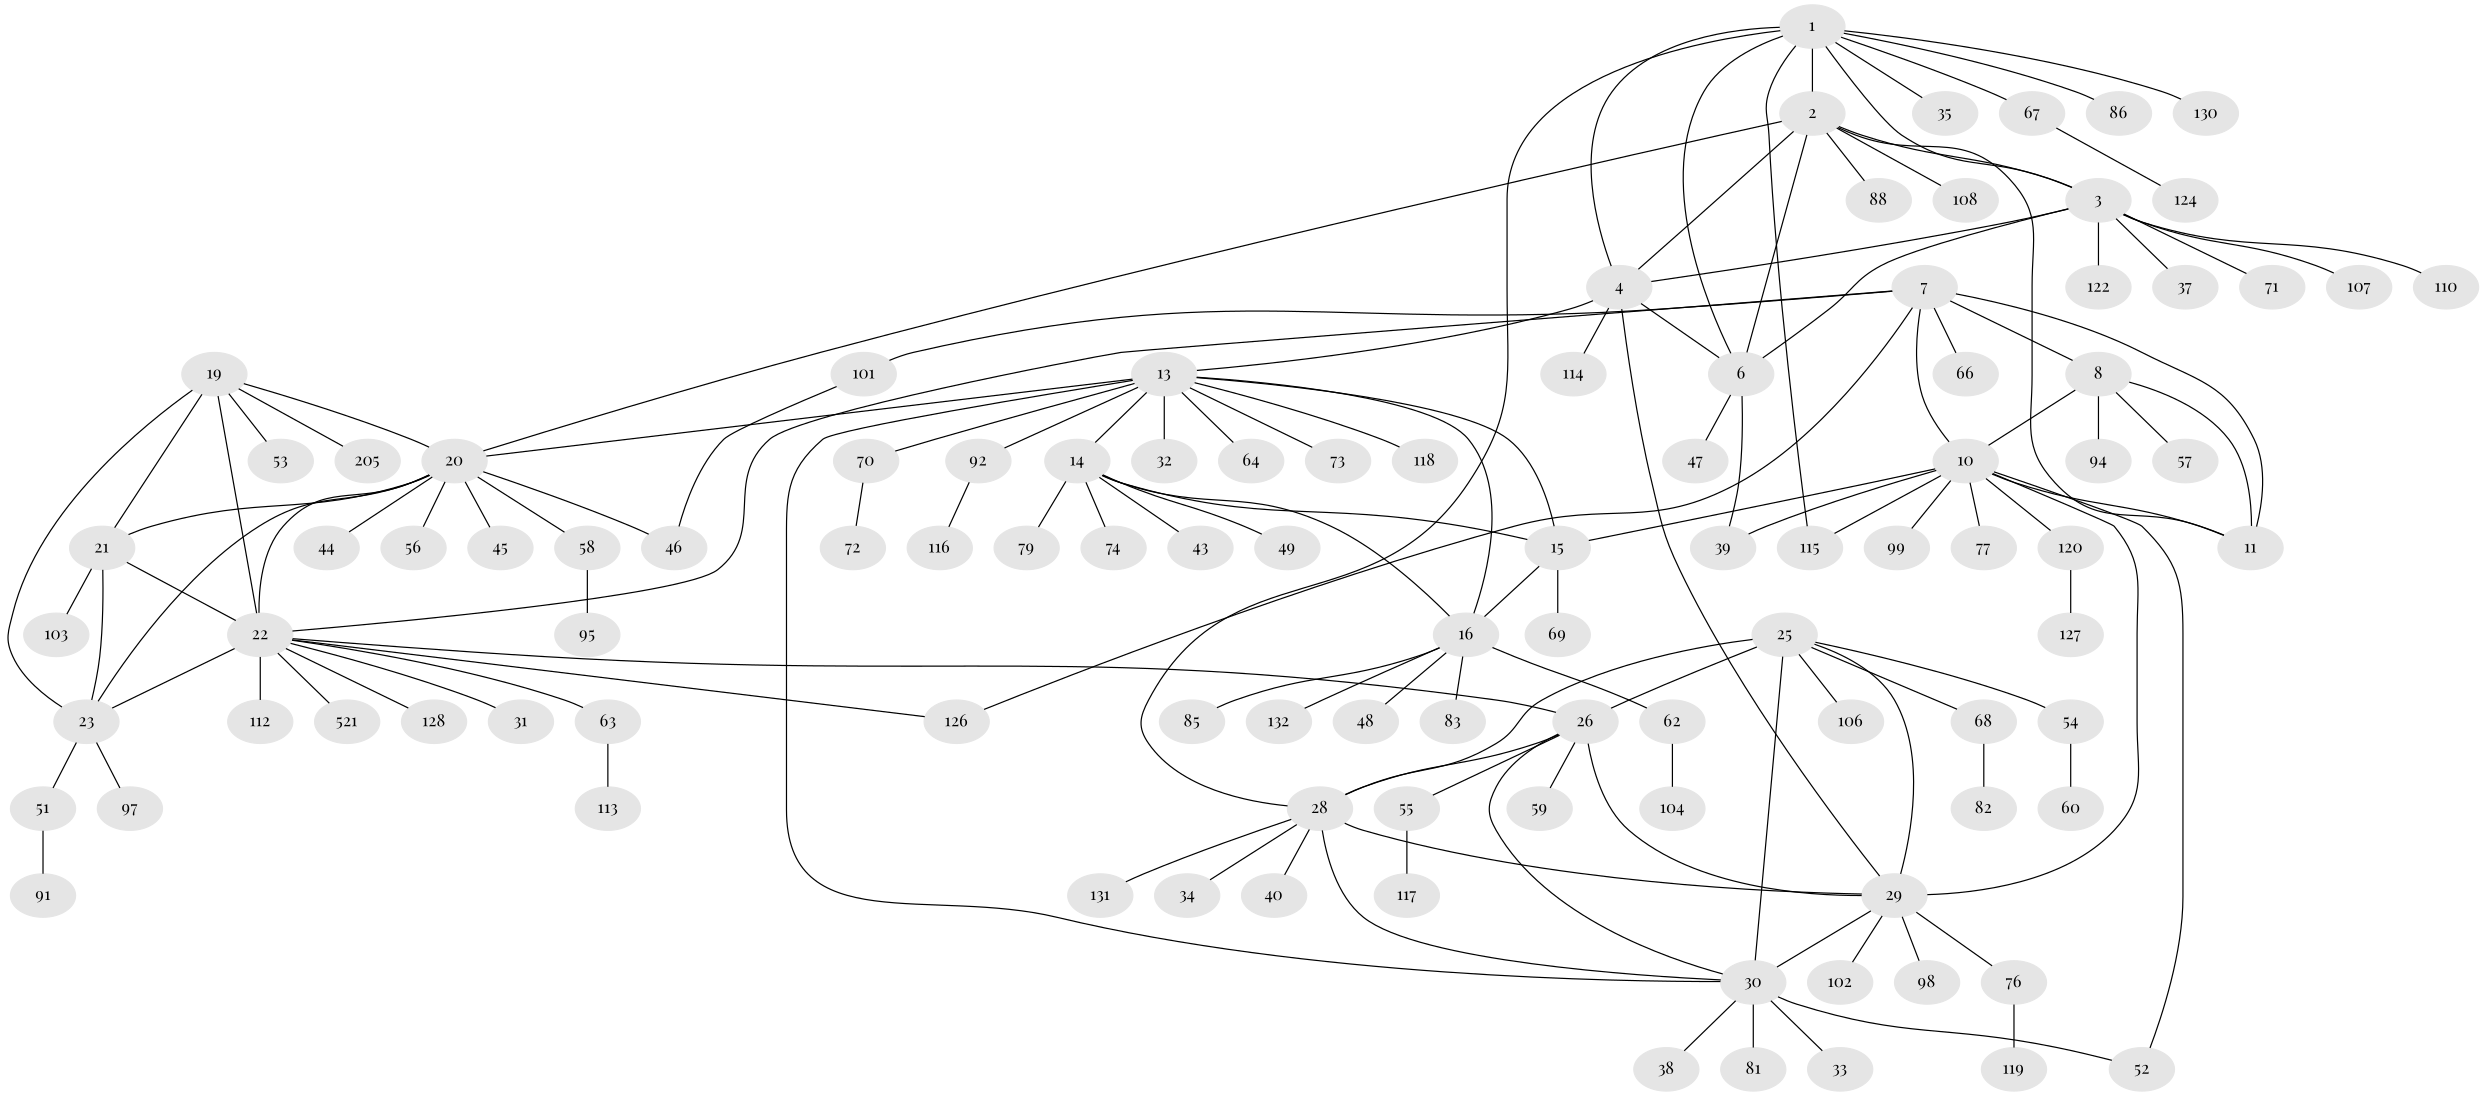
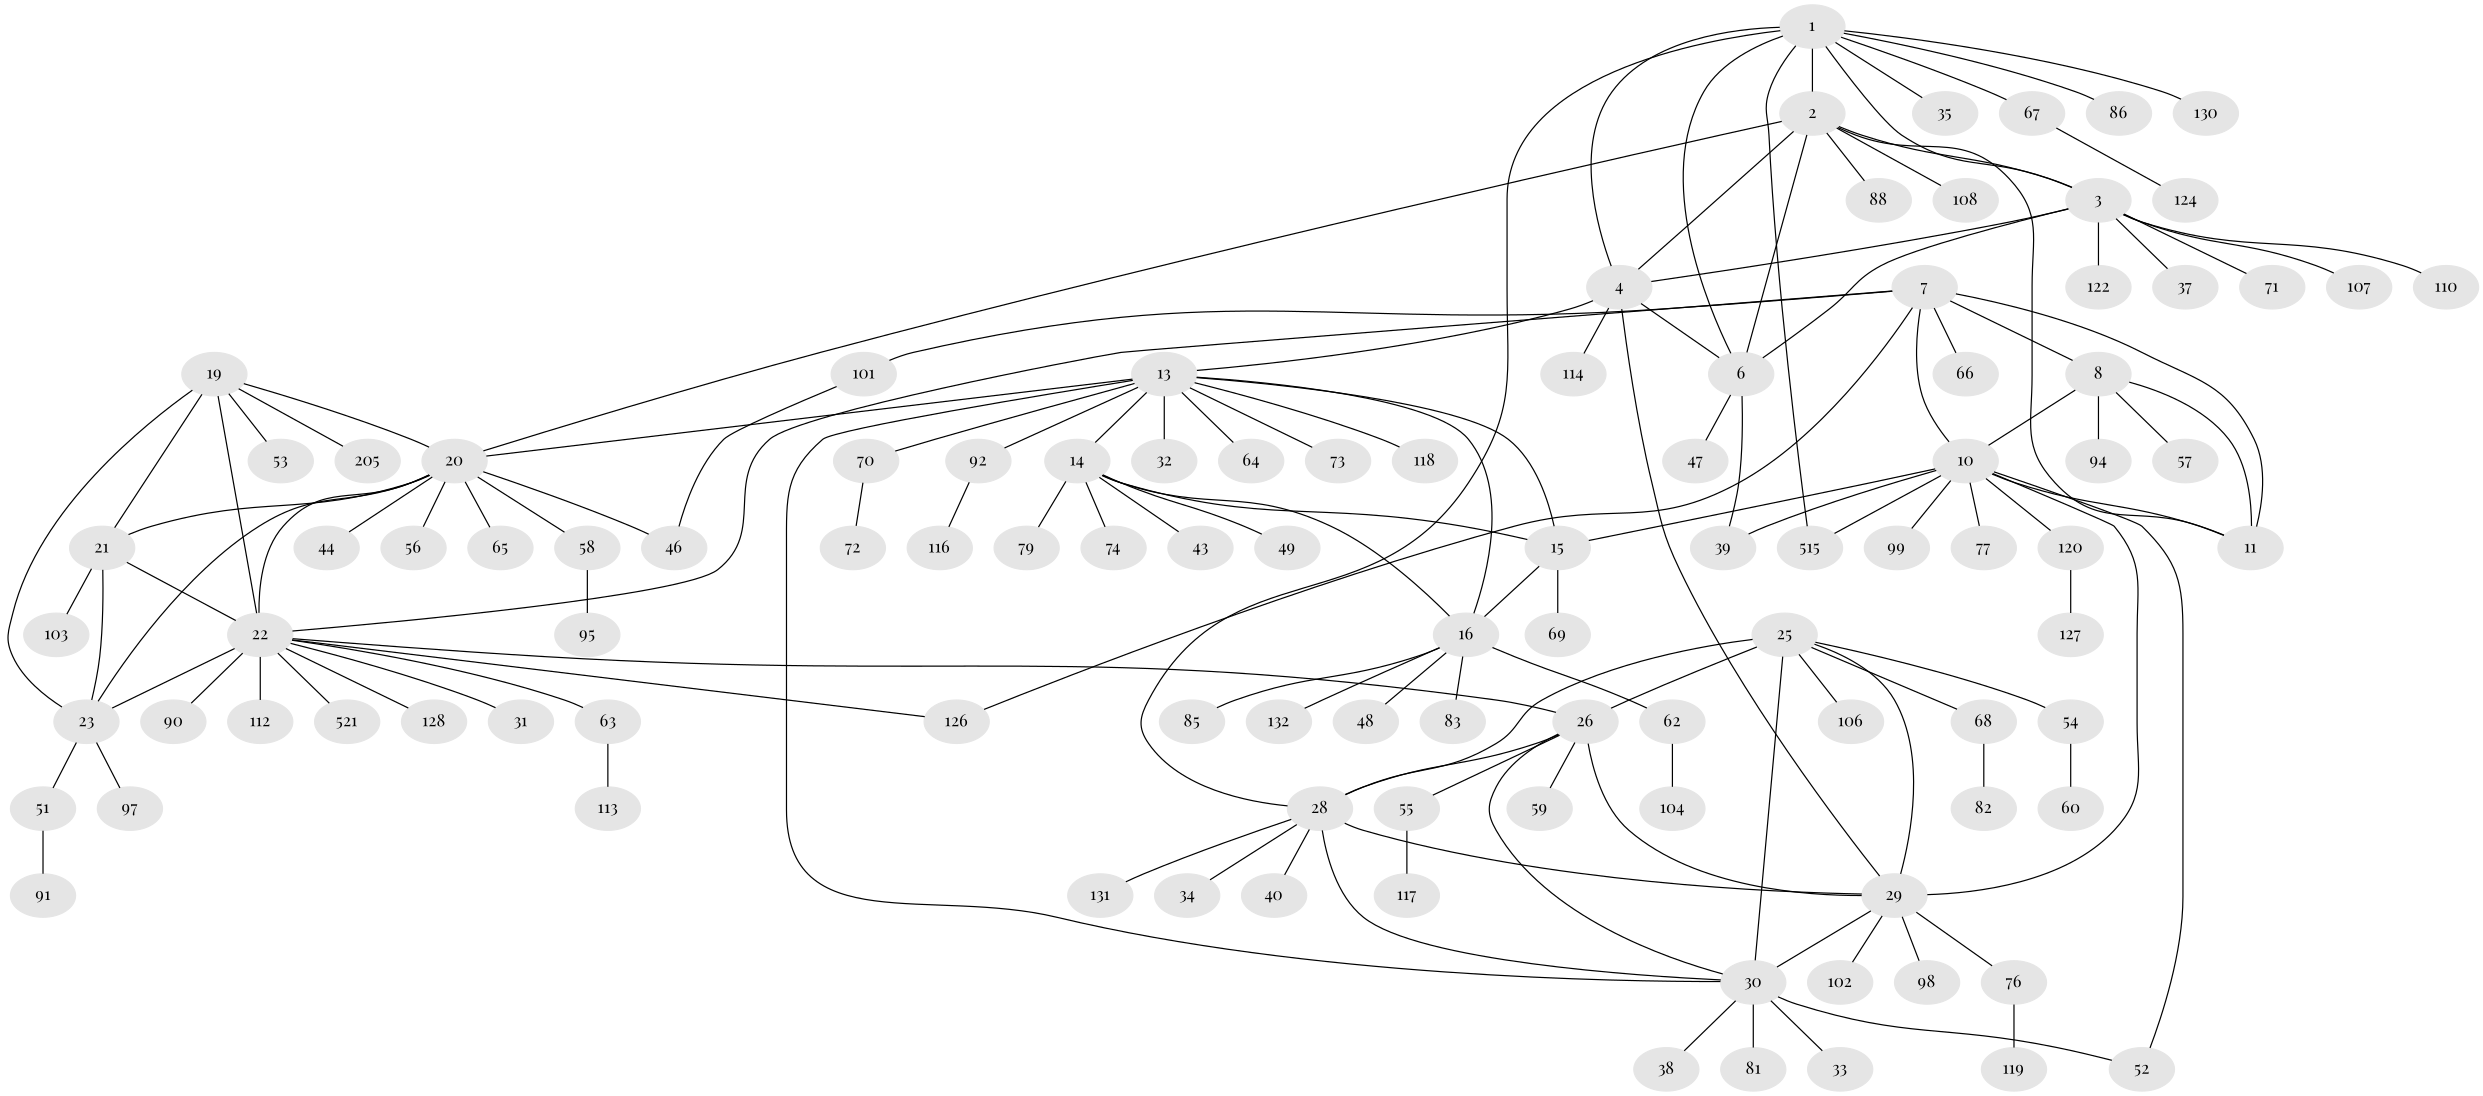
node "45": label "45" -> "65"
node "115": label "115" -> "515"
node "90": added
